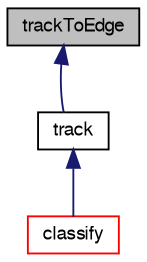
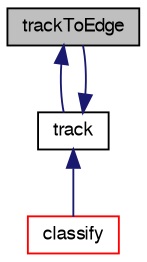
edge "trackToEdge" -> "track": added
